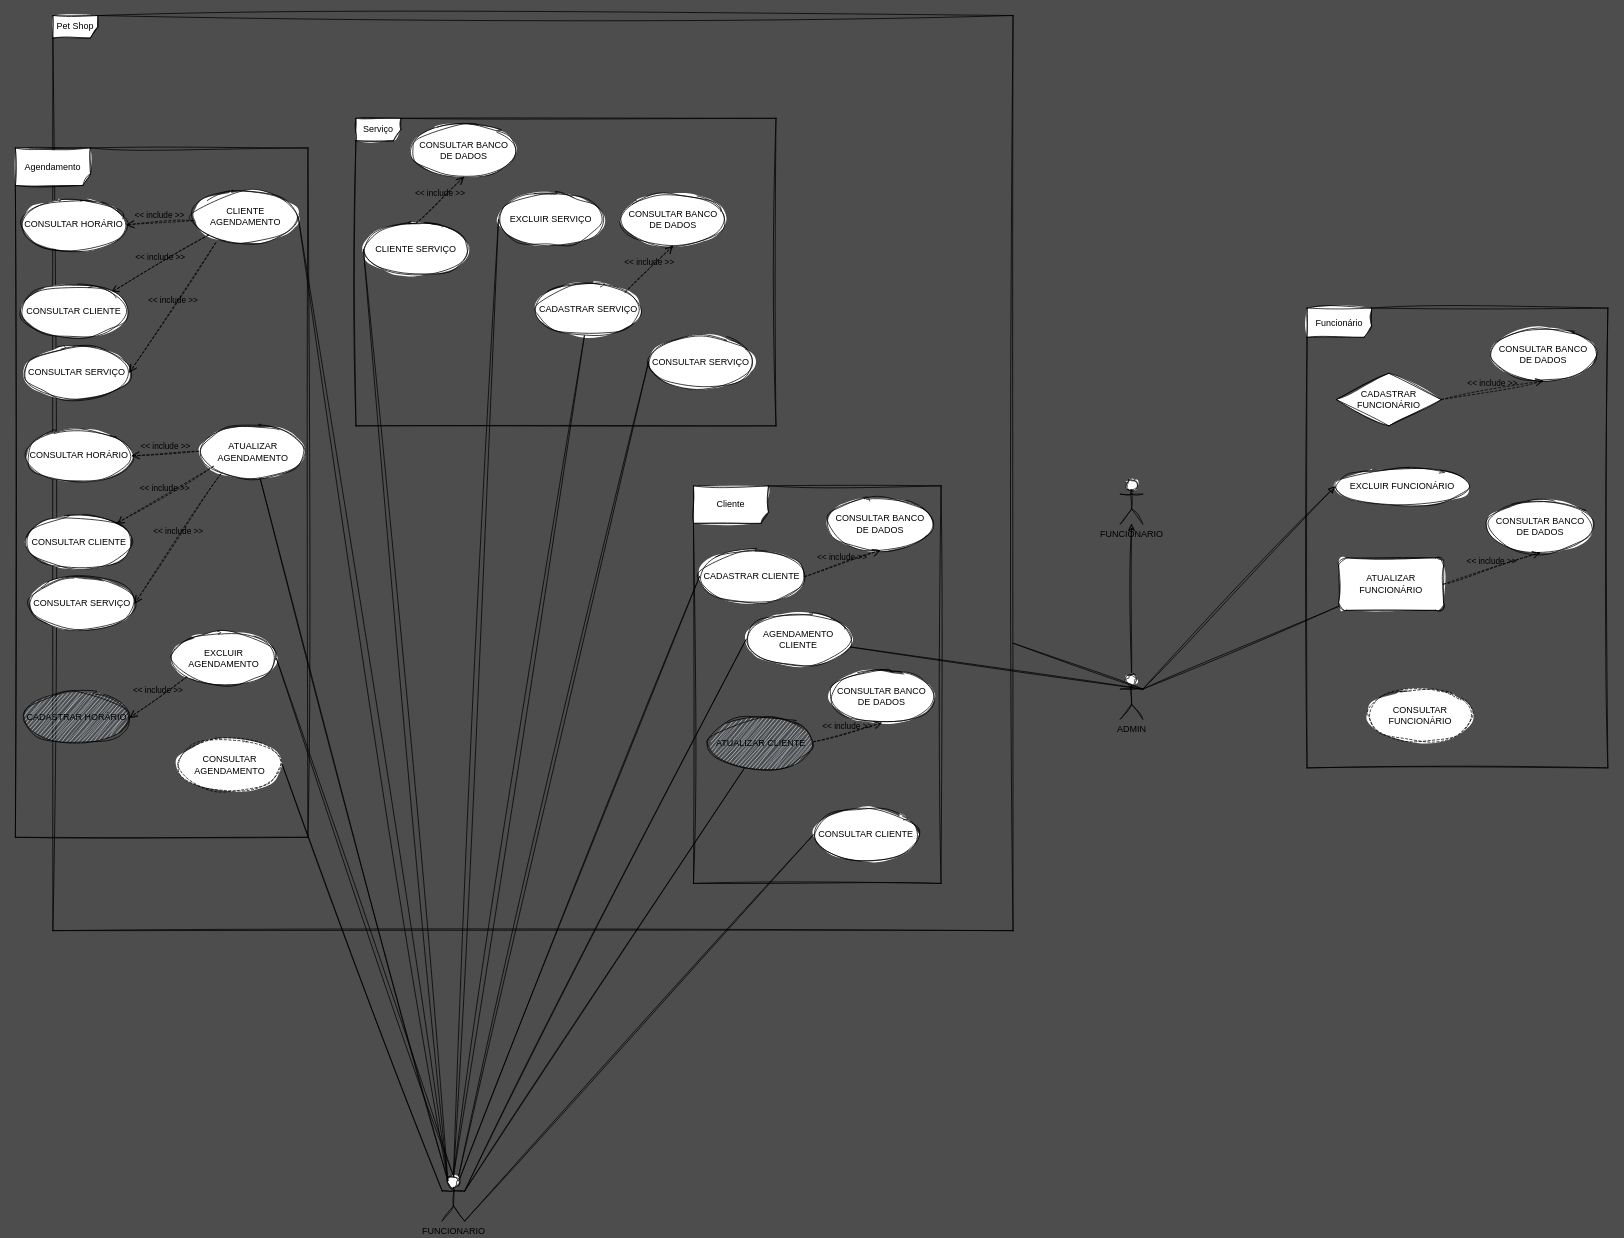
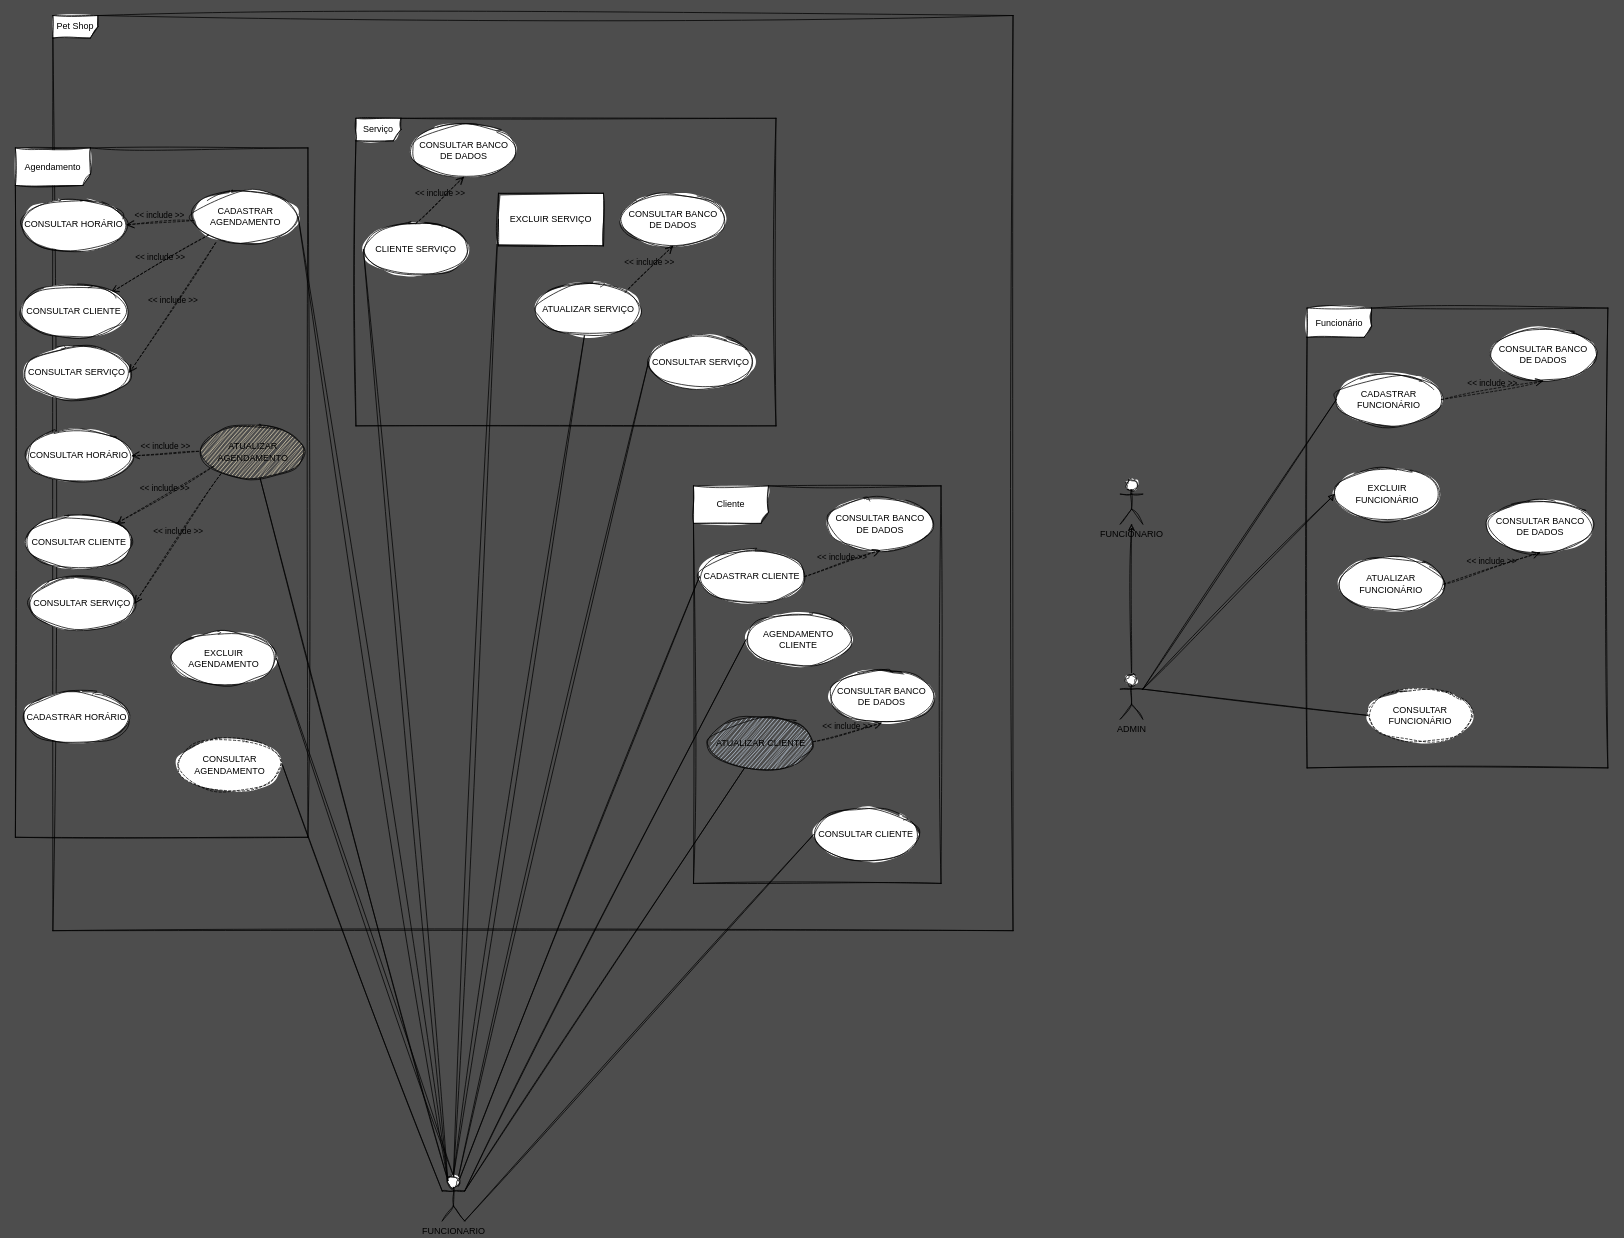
node "CLIENTE AGENDAMENTO": label "CLIENTE AGENDAMENTO" -> "CADASTRAR AGENDAMENTO"
node "EXCLUIR SERVIÇO": shape ellipse -> rectangle
node "CADASTRAR SERVIÇO": label "CADASTRAR SERVIÇO" -> "ATUALIZAR SERVIÇO"
node "CADASTRAR FUNCIONÁRIO": shape diamond -> ellipse
node "ATUALIZAR AGENDAMENTO": fillcolor #ffffff -> #fff2cc
node "EXCLUIR FUNCIONÁRIO": size 135x38 -> 105x53
node "ATUALIZAR FUNCIONÁRIO": shape rounded rectangle -> ellipse
edge "ATUALIZAR FUNCIONÁRIO" -- "ADMIN": removed
edge "Pet Shop" -- "ADMIN": now "CONSULTAR FUNCIONÁRIO" -- "ADMIN"
edge "AGENDAMENTO CLIENTE" -- "ADMIN": now "CADASTRAR FUNCIONÁRIO" -- "ADMIN"
edge "EXCLUIR AGENDAMENTO" -> "CADASTRAR HORÁRIO": removed, label "<< include >>"
node "CADASTRAR HORÁRIO": fillcolor #dae8fc -> #ffffff
